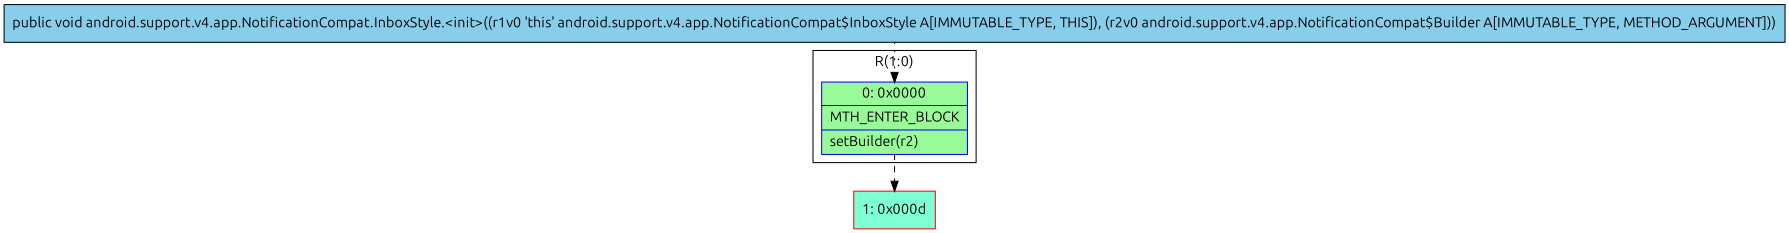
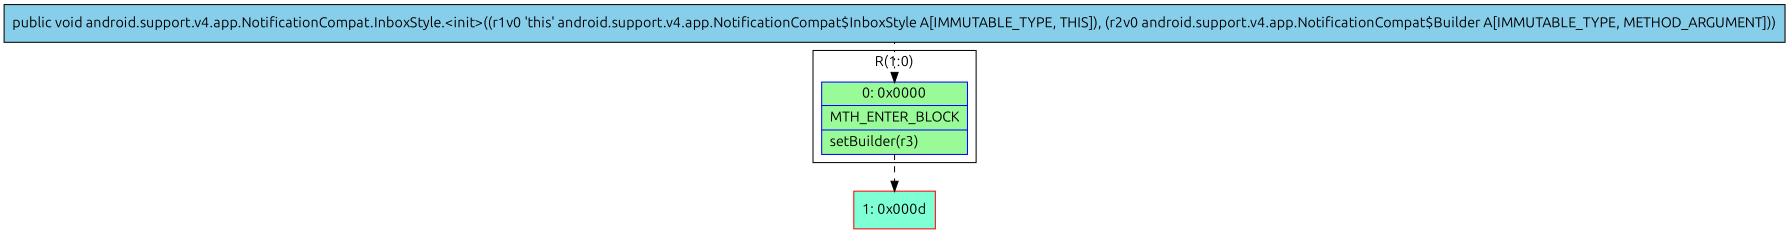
node "0: 0x0000": text "setBuilder(r2)" -> "setBuilder(r3)"
